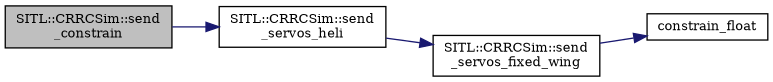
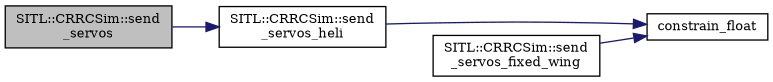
node "SITL::CRRCSim::send _constrain": label "SITL::CRRCSim::send _constrain" -> "SITL::CRRCSim::send _servos"
edge "SITL::CRRCSim::send _servos_heli" -> "SITL::CRRCSim::send _servos_fixed_wing": now "SITL::CRRCSim::send _servos_heli" -> "constrain_float"
